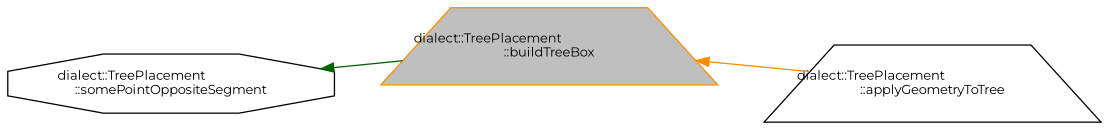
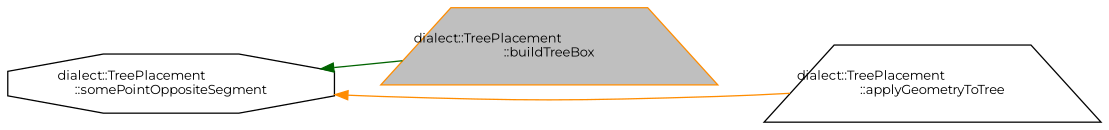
edge "dialect::TreePlacement ::applyGeometryToTree" -> "dialect::TreePlacement ::buildTreeBox": now "dialect::TreePlacement ::applyGeometryToTree" -> "dialect::TreePlacement ::somePointOppositeSegment"
